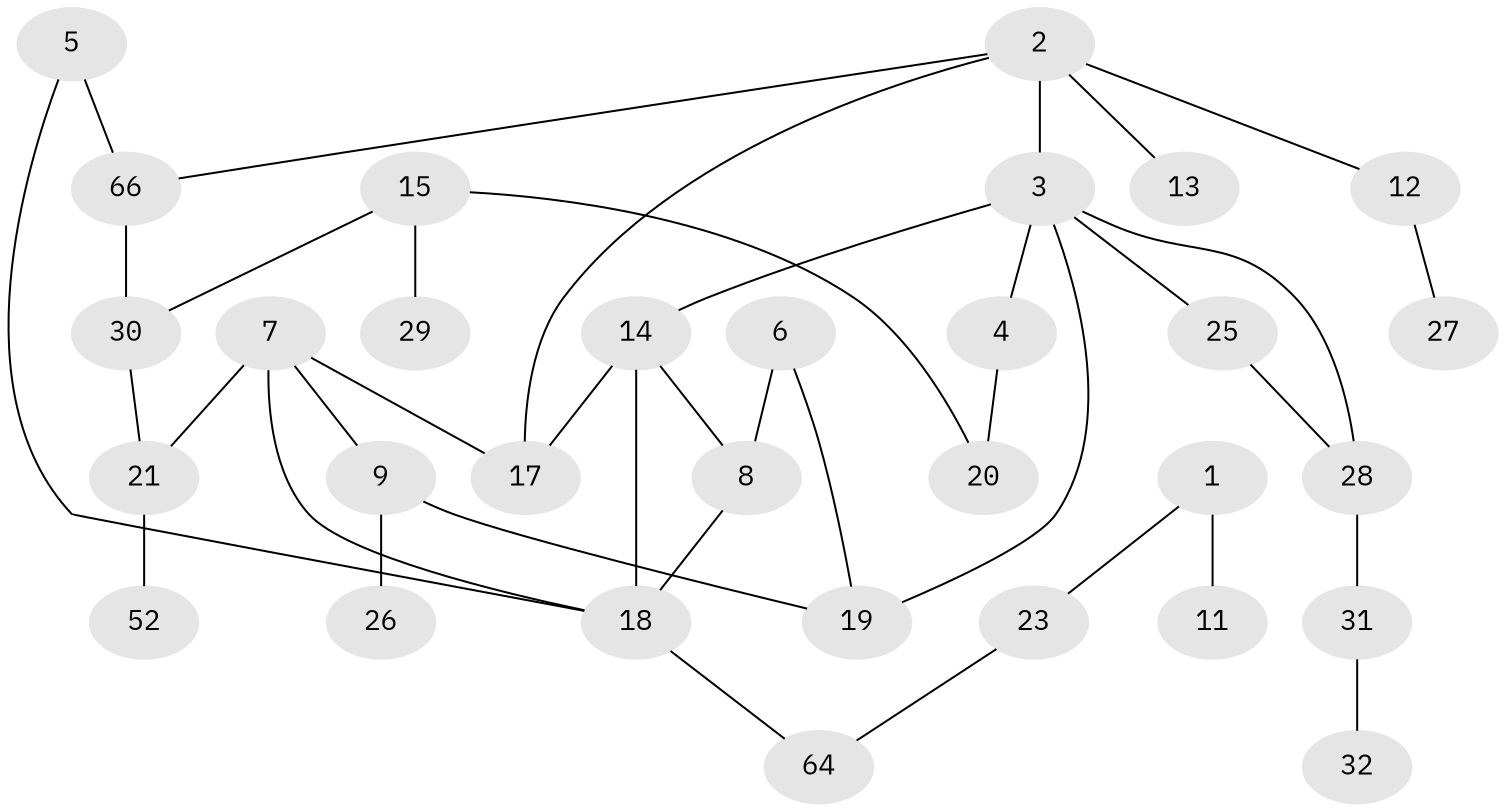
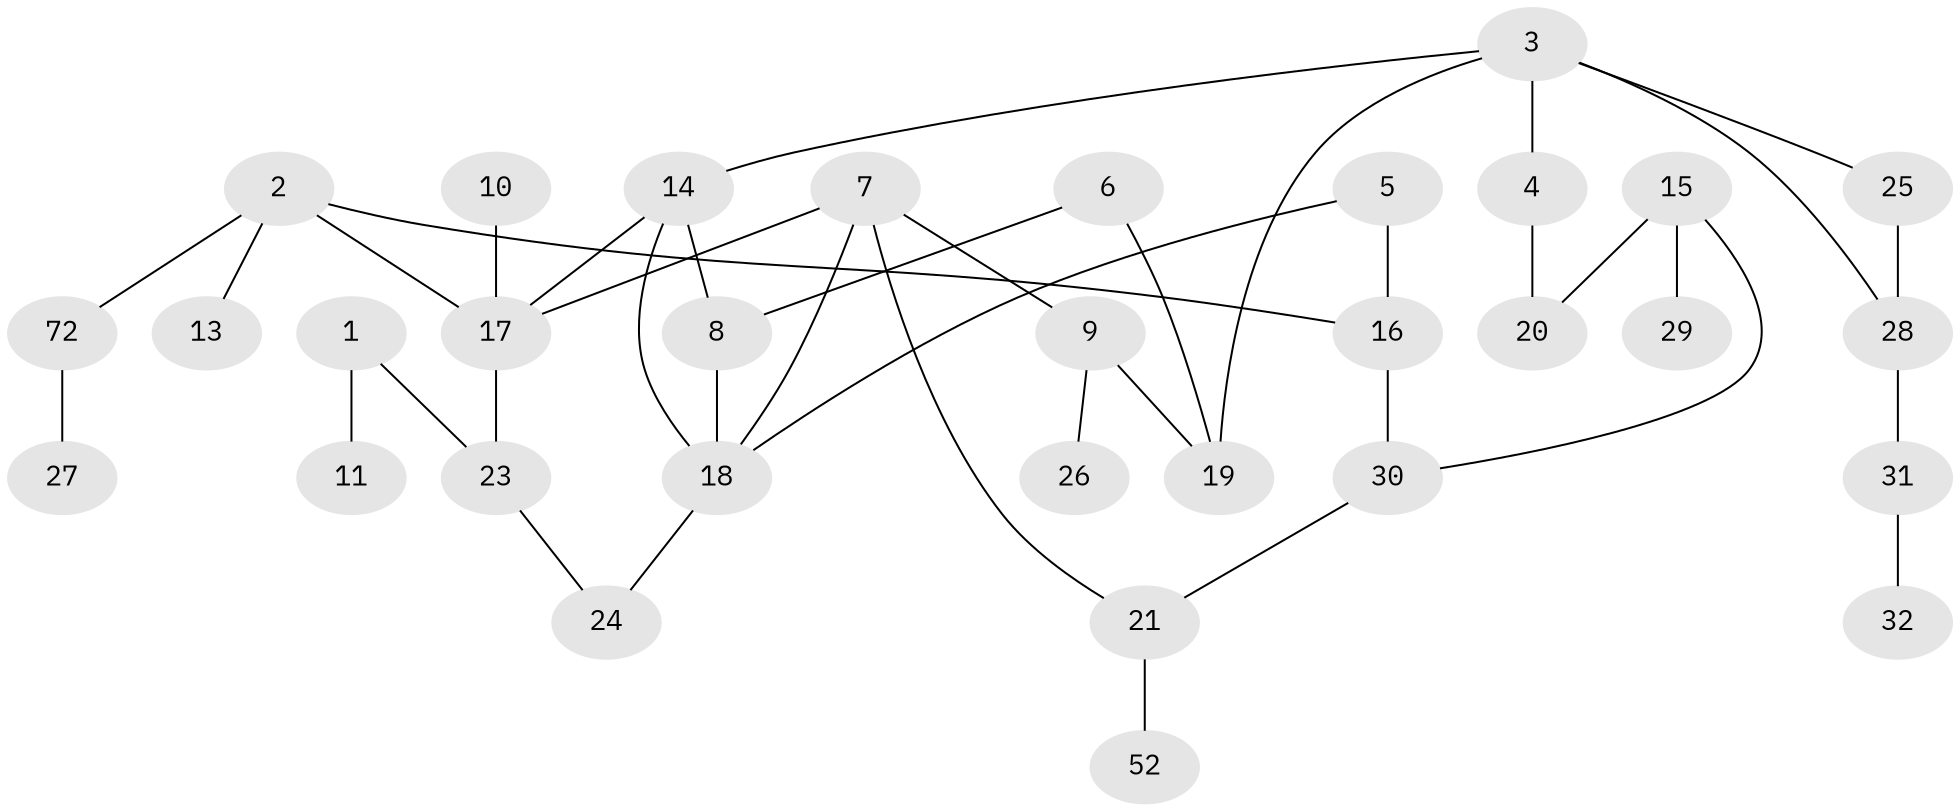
edge "2" -- "3": removed
node "66": label "66" -> "16"
node "10": added
node "12": label "12" -> "72"
edge "17" -- "23": added
node "64": label "64" -> "24"
